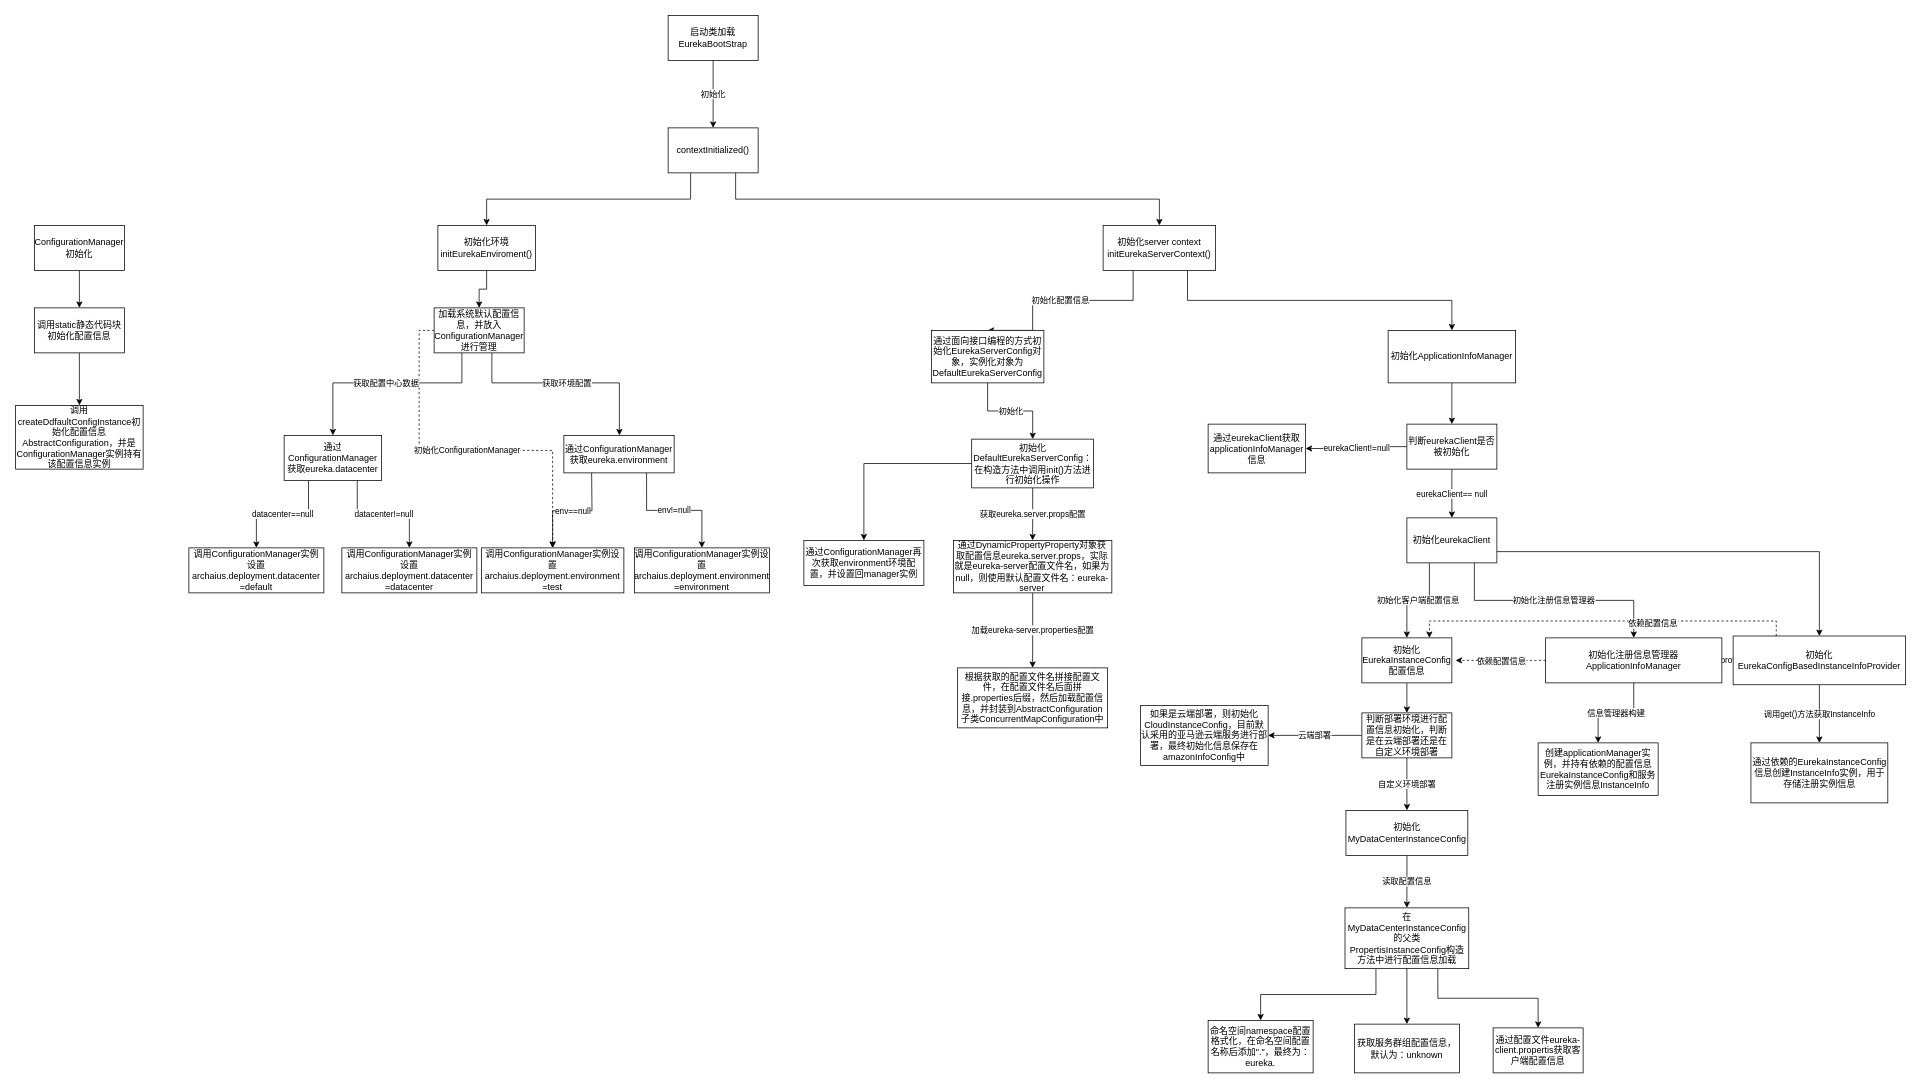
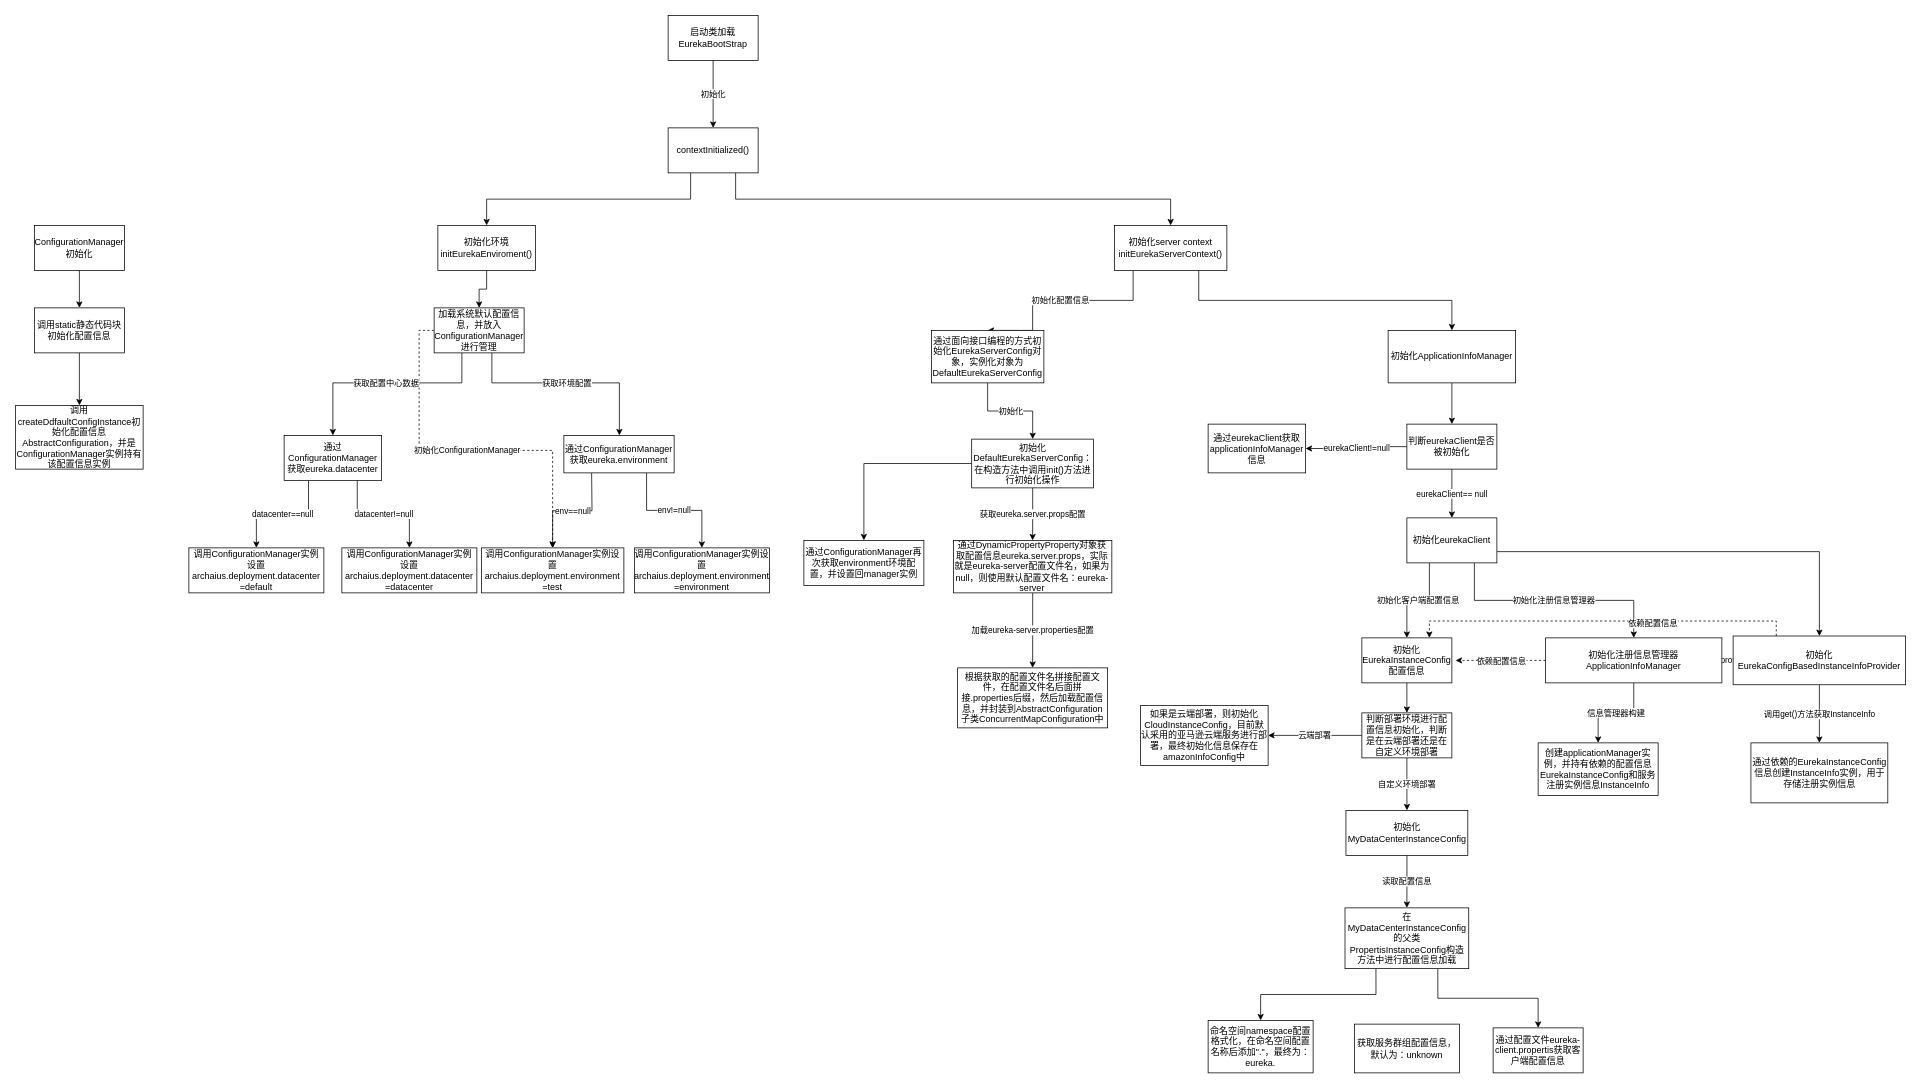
node "初始化server context initEurekaServerContext()": moved (1159, 248) -> (1170, 248)
edge "在MyDataCenterInstanceConfig的父类PropertisInstanceConfig构造方法中进行配置信息加载" -> "获取服务群组配置信息，默认为：unknown": removed
